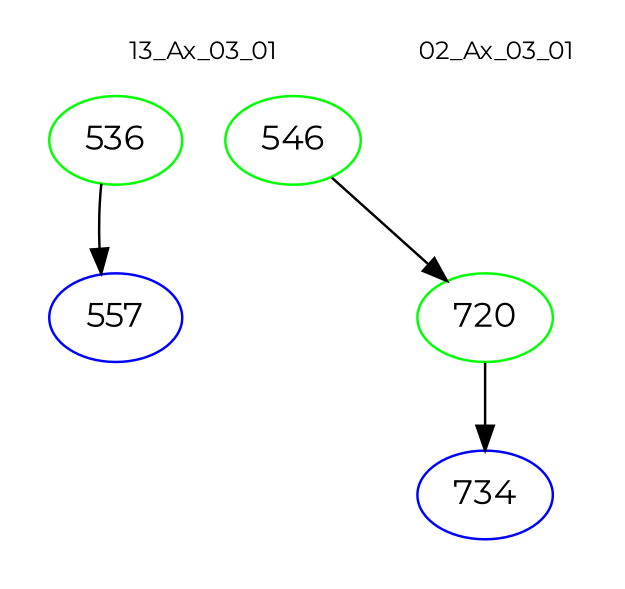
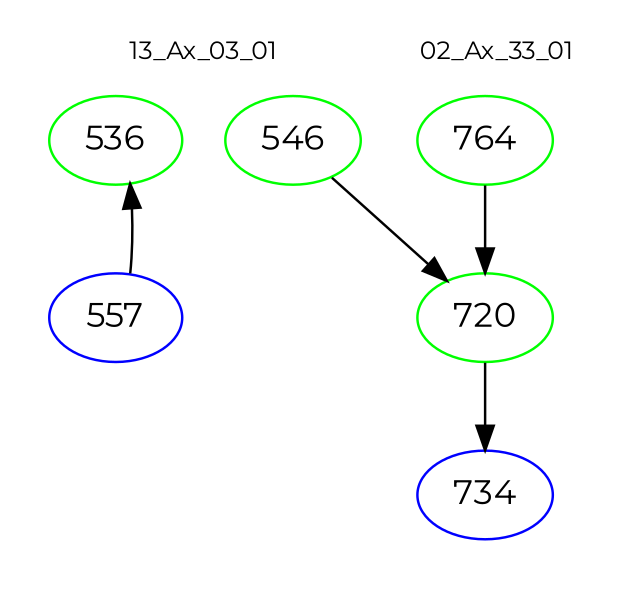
cluster "02_Ax_03_01": label "02_Ax_03_01" -> "02_Ax_33_01"
node "764": added
edge "536" -> "557": reversed
